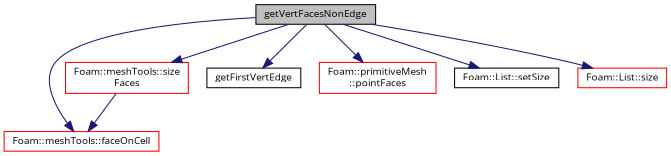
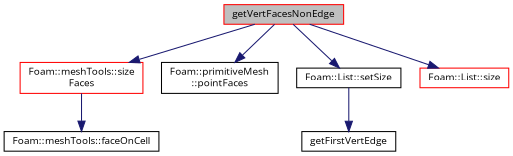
node "getVertFacesNonEdge": color black -> red
edge "getVertFacesNonEdge" -> "Foam::meshTools::faceOnCell": removed
edge "getVertFacesNonEdge" -> "getFirstVertEdge": now "Foam::List::setSize" -> "getFirstVertEdge"
node "Foam::primitiveMesh ::pointFaces": color red -> black
node "Foam::meshTools::faceOnCell": color red -> black
